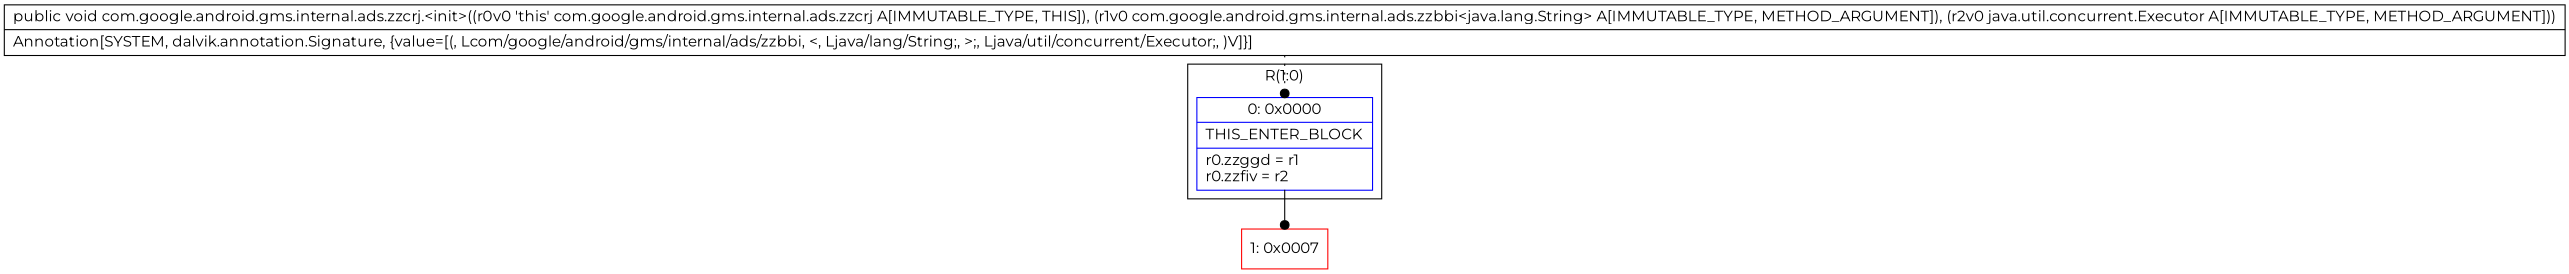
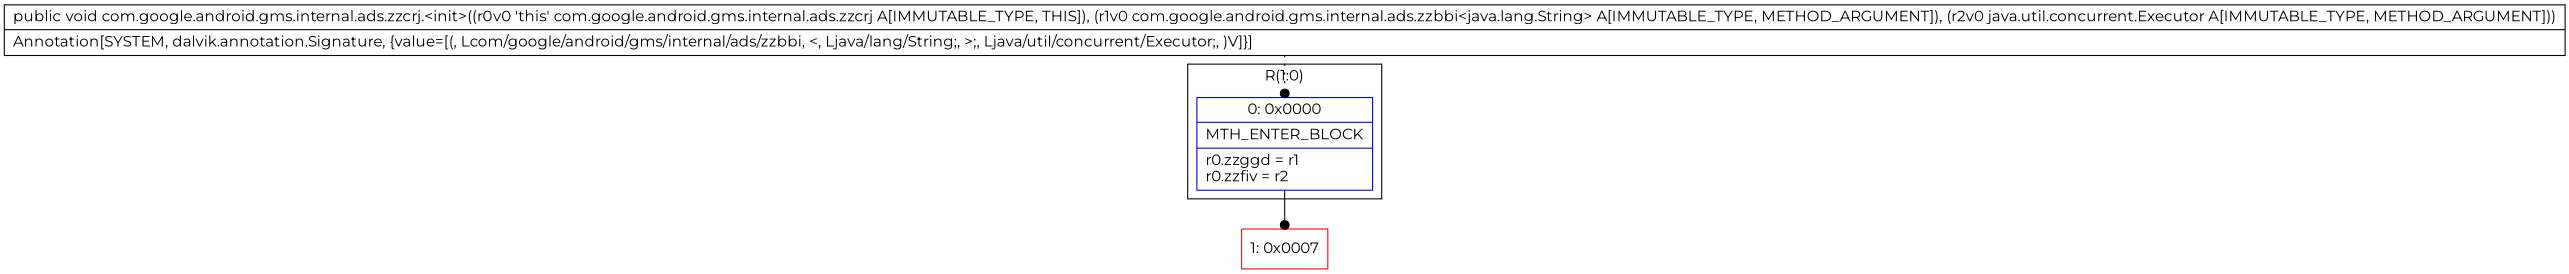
node "0: 0x0000": text "THIS_ENTER_BLOCK" -> "MTH_ENTER_BLOCK"
